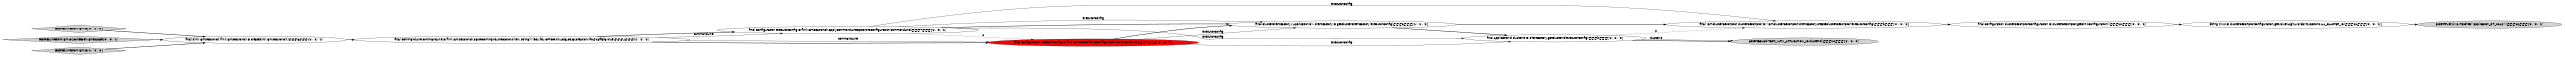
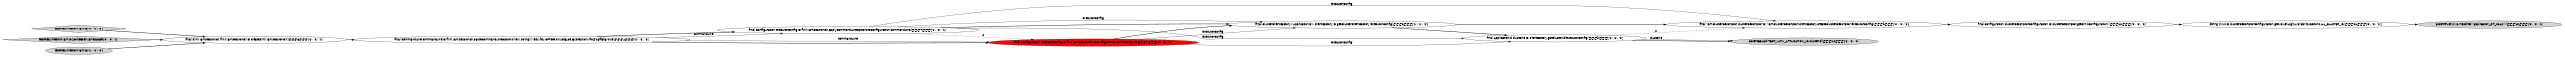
node "testResumeFromYarnID['1', '0', '0']": shape diamond -> ellipse
